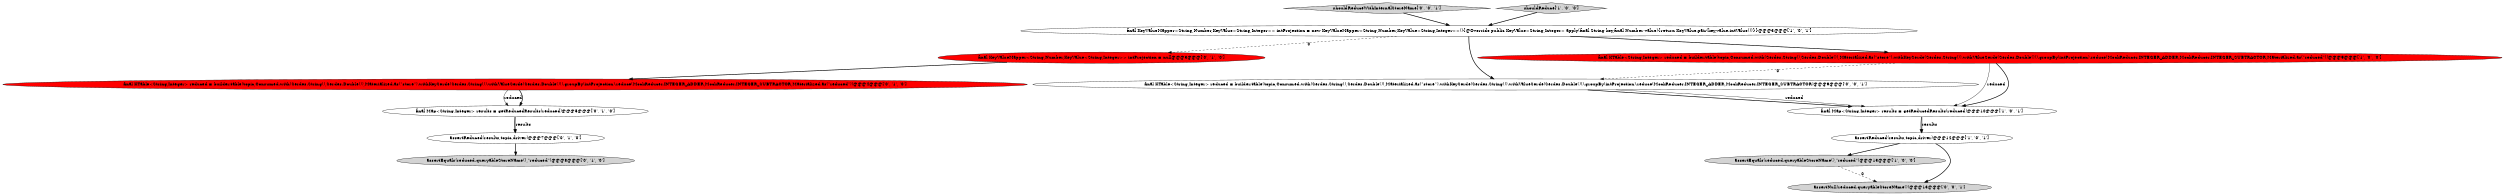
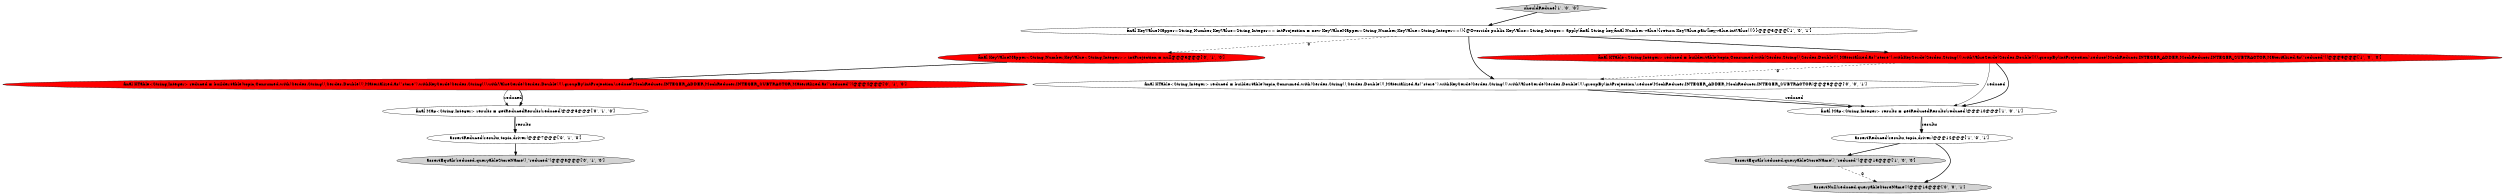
node "shouldReduceWithInternalStoreName['0', '0', '1']": removed
